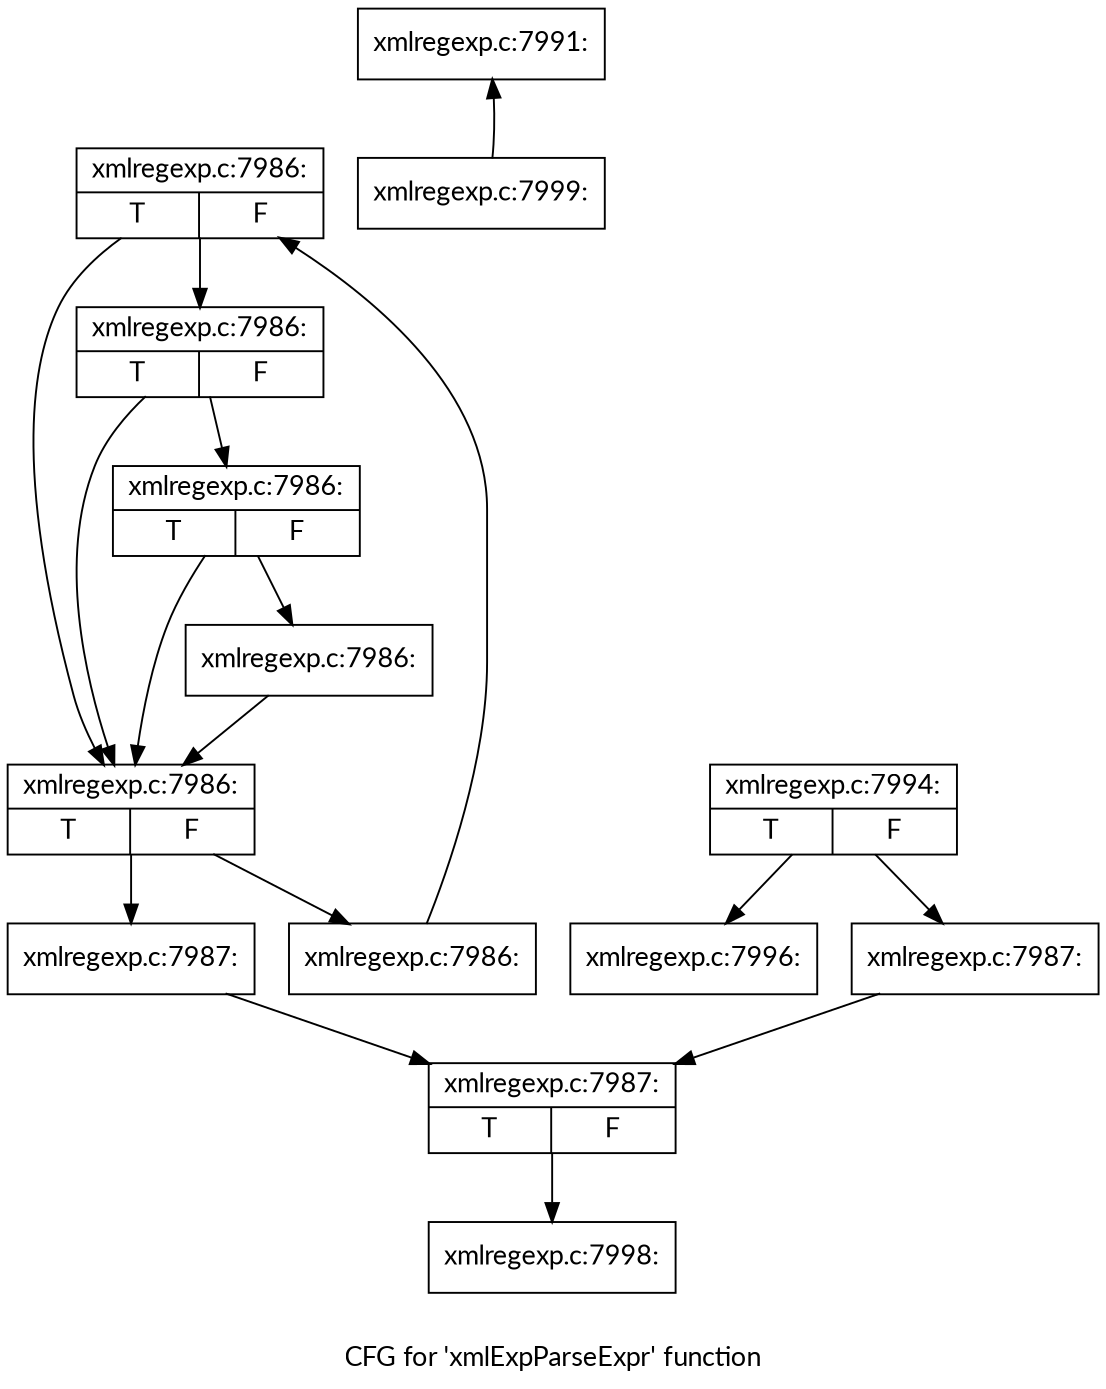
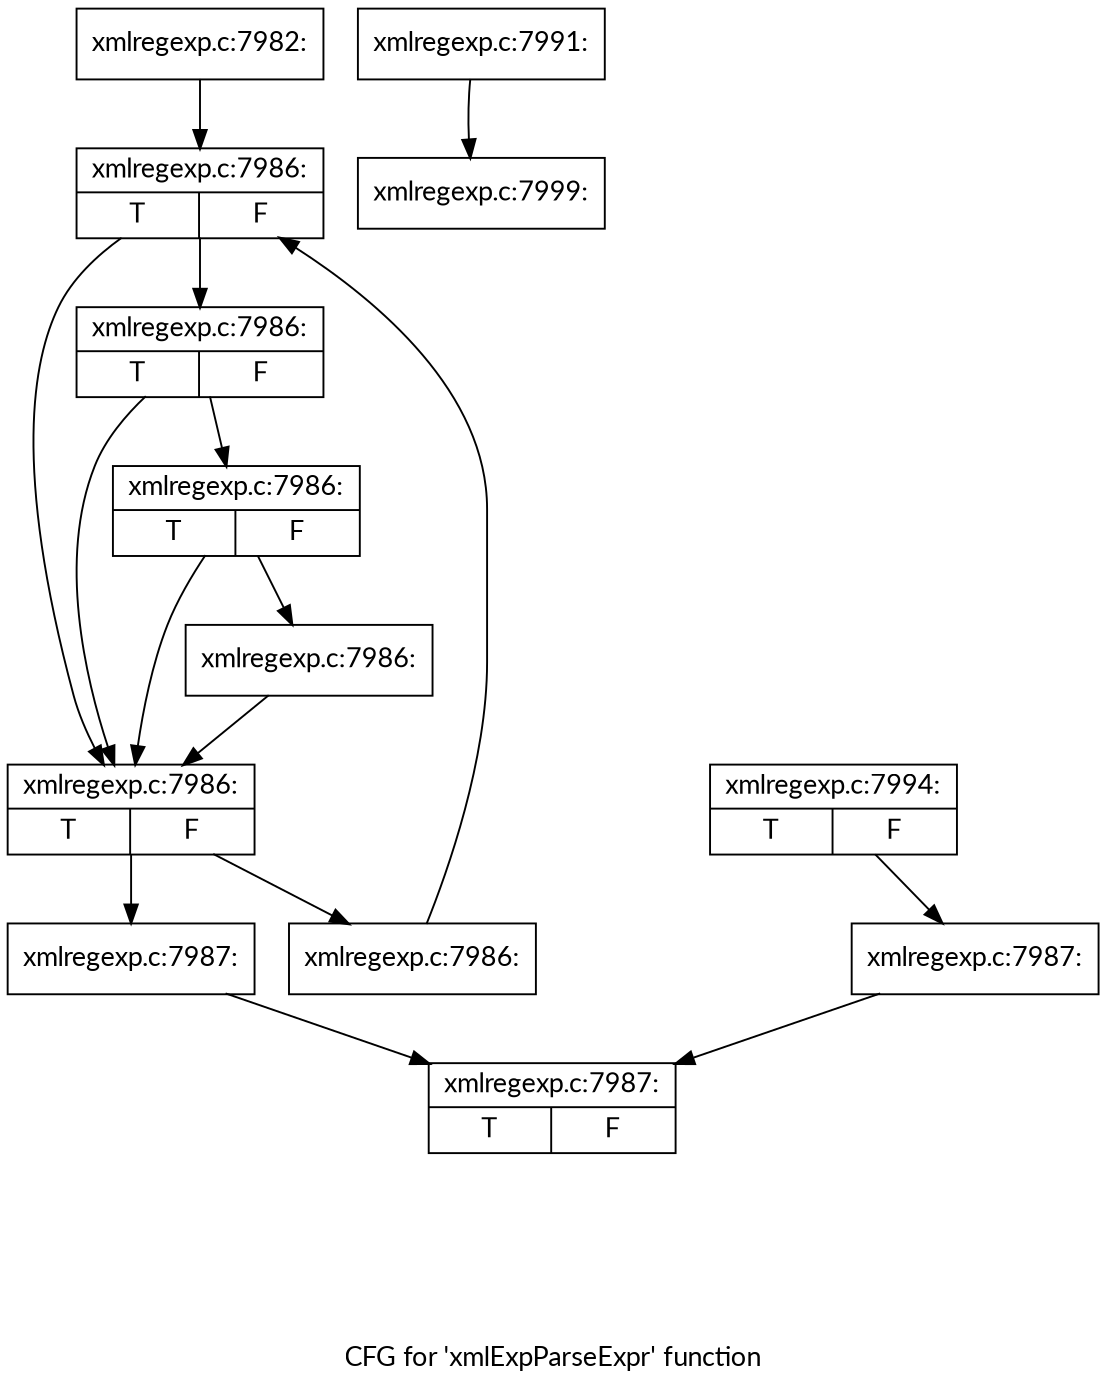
node "xmlregexp.c:7982:": added
edge "xmlregexp.c:7999:" -> "xmlregexp.c:7991:": reversed
node "xmlregexp.c:7996:": removed
node "xmlregexp.c:7998:": removed
